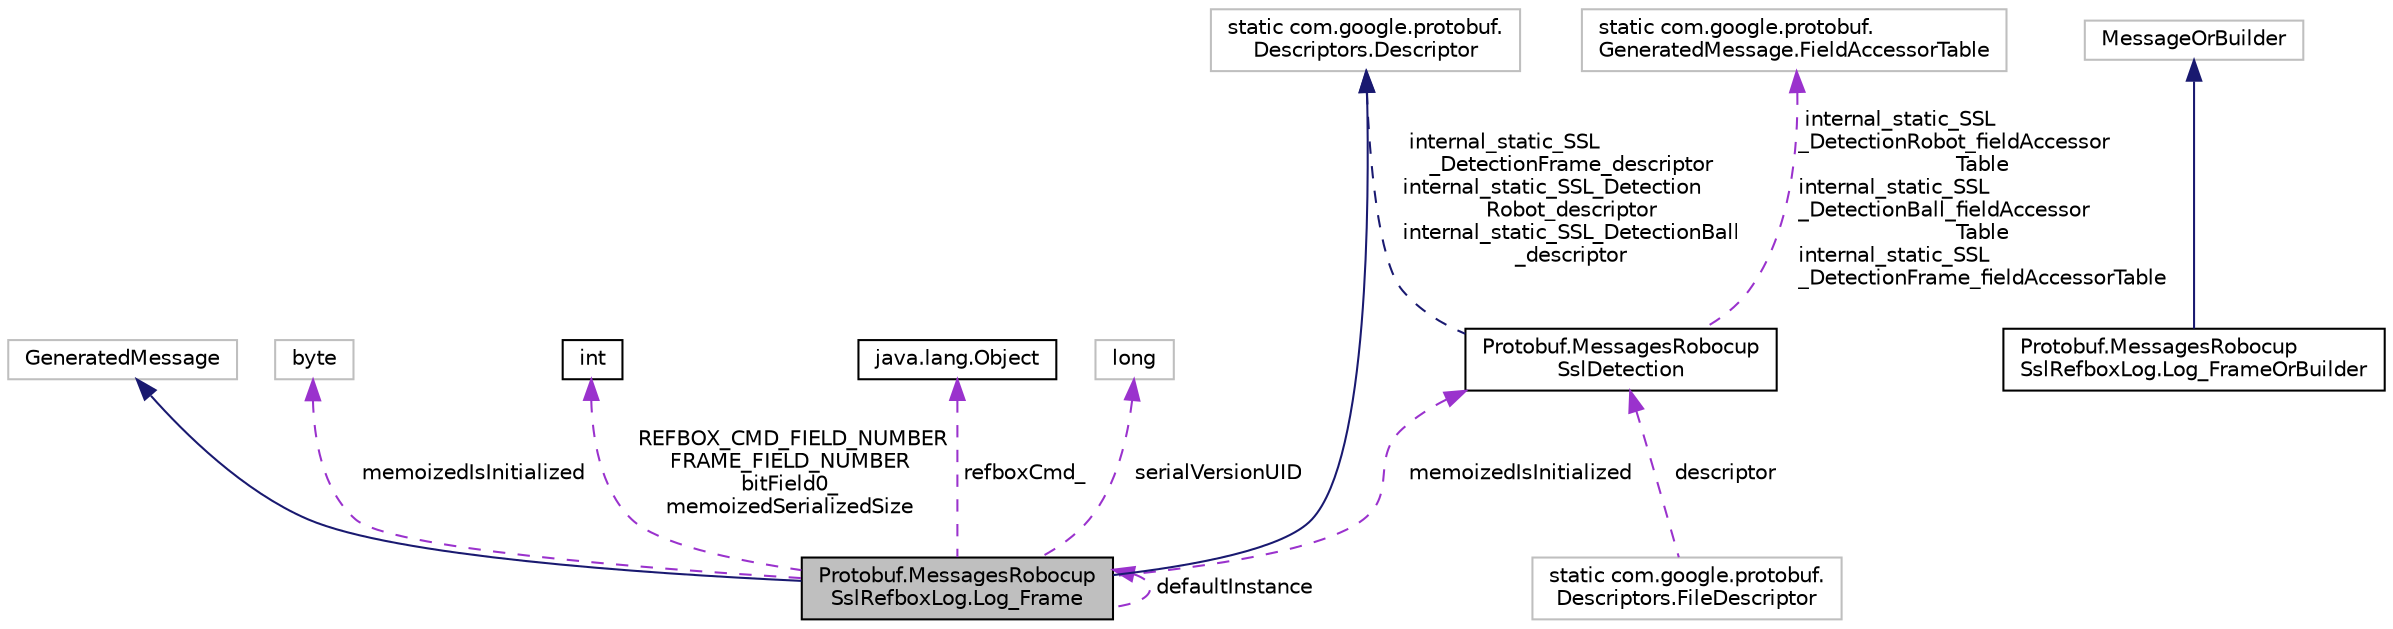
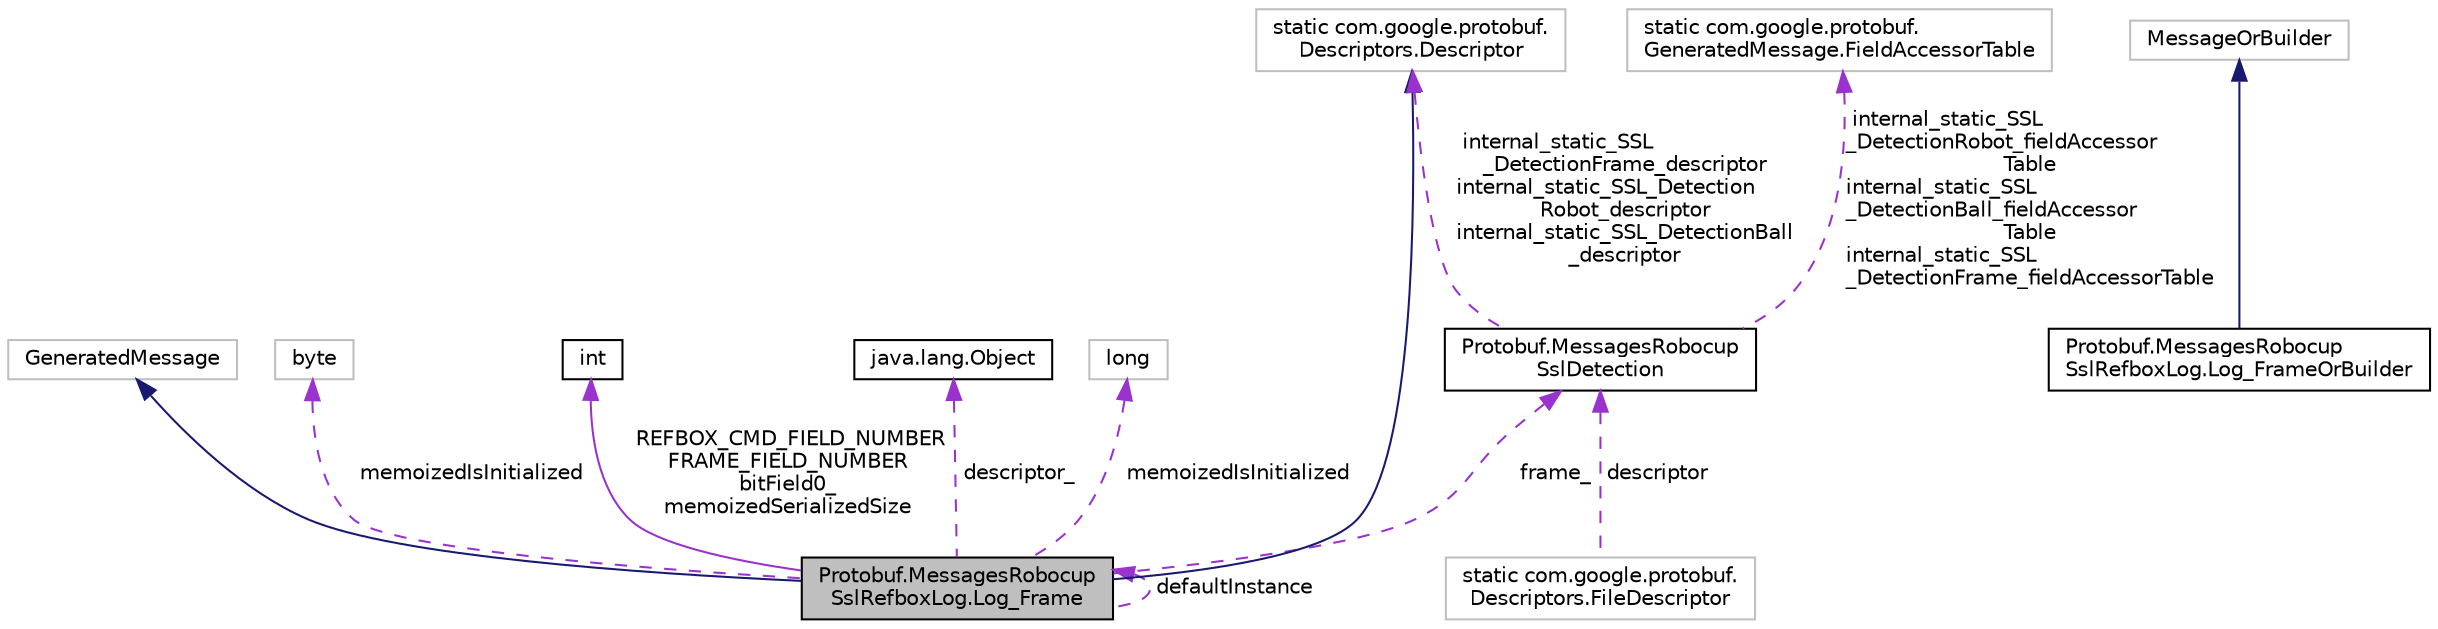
edge "Protobuf.MessagesRobocup SslDetection" -> "static com.google.protobuf. Descriptors.Descriptor": color midnightblue -> darkorchid3
edge "Protobuf.MessagesRobocup SslRefboxLog.Log_Frame" -> "java.lang.Object": label " refboxCmd_" -> " descriptor_"
edge "Protobuf.MessagesRobocup SslRefboxLog.Log_Frame" -> "long": label " serialVersionUID" -> " memoizedIsInitialized"
edge "Protobuf.MessagesRobocup SslRefboxLog.Log_Frame" -> "Protobuf.MessagesRobocup SslDetection": label " memoizedIsInitialized" -> " frame_"
edge "Protobuf.MessagesRobocup SslRefboxLog.Log_Frame" -> "int": style dashed -> solid
